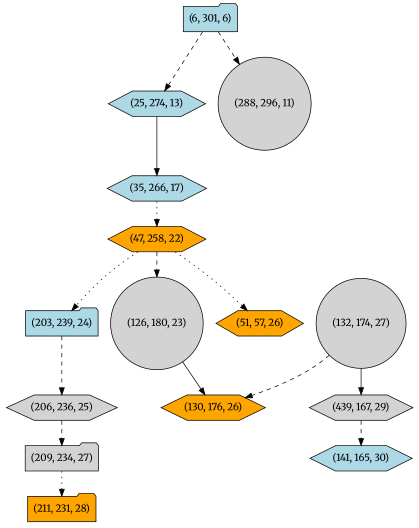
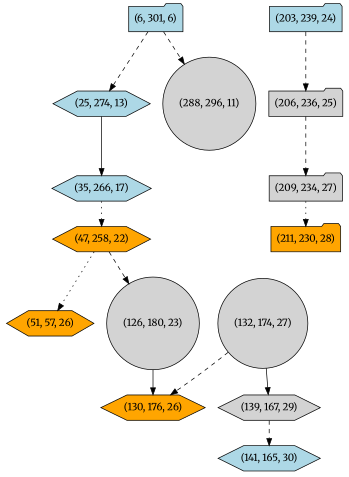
edge "(47, 258, 22)" -> "(203, 239, 24)": removed
node "(206, 236, 25)": shape hexagon -> folder
node "(439, 167, 29)": label "(439, 167, 29)" -> "(139, 167, 29)"
node "(211, 231, 28)": label "(211, 231, 28)" -> "(211, 230, 28)"
